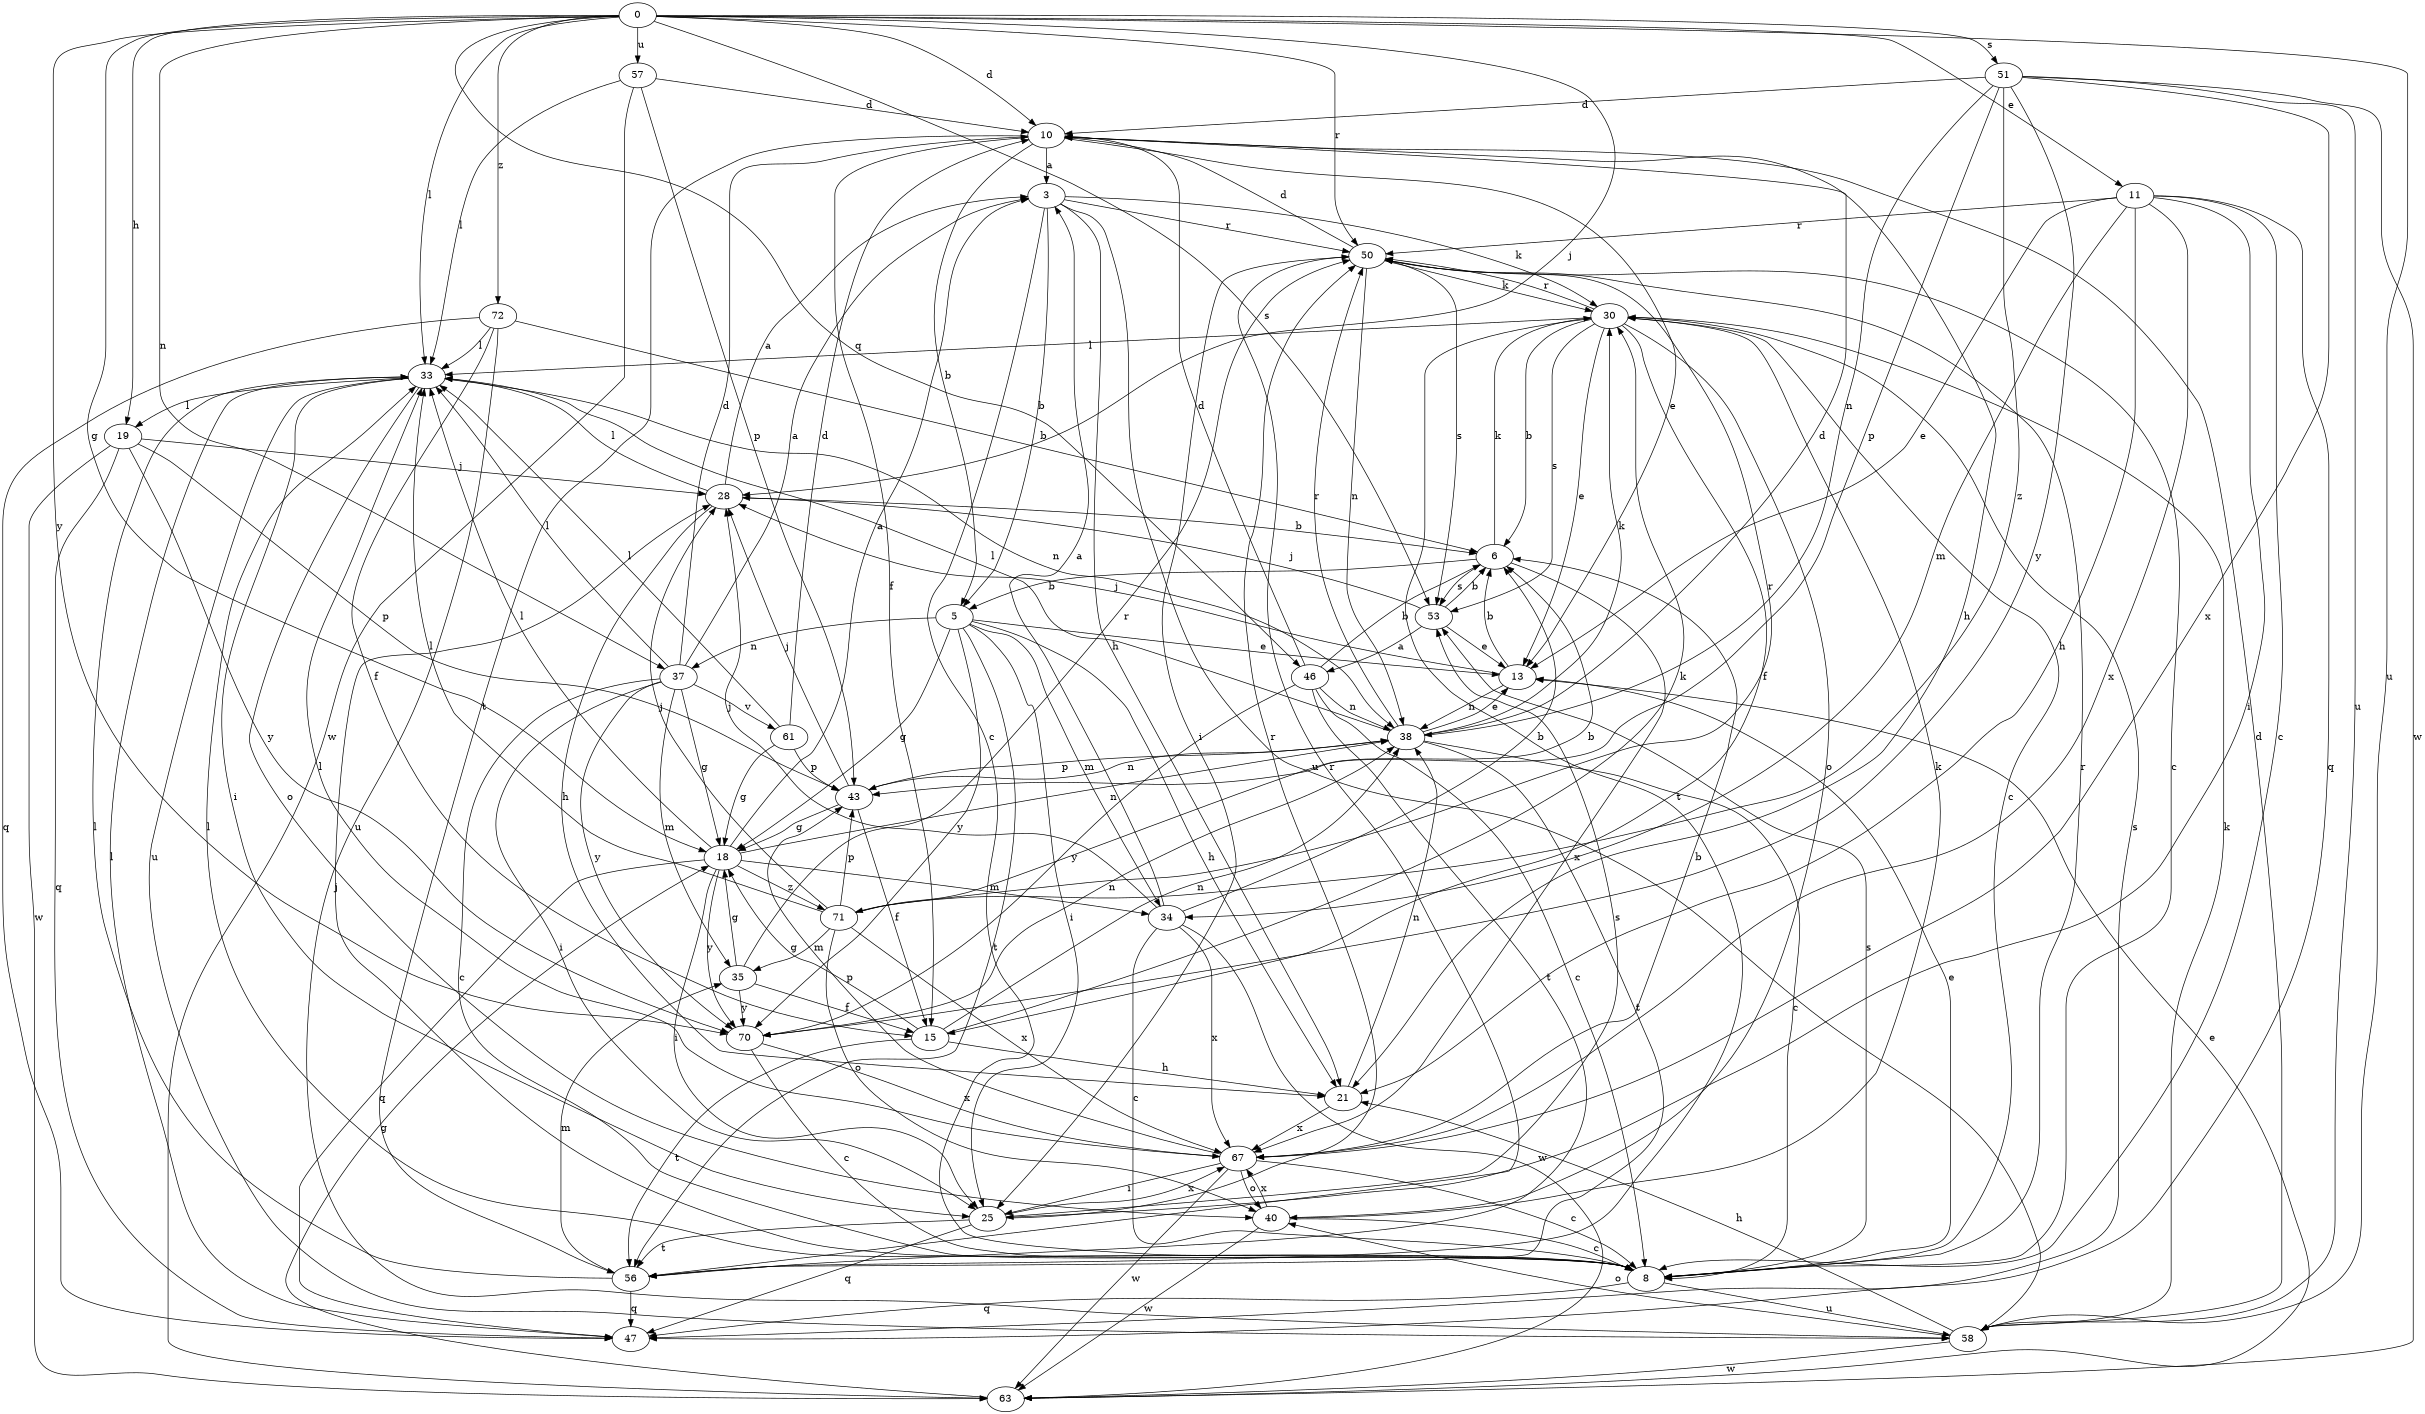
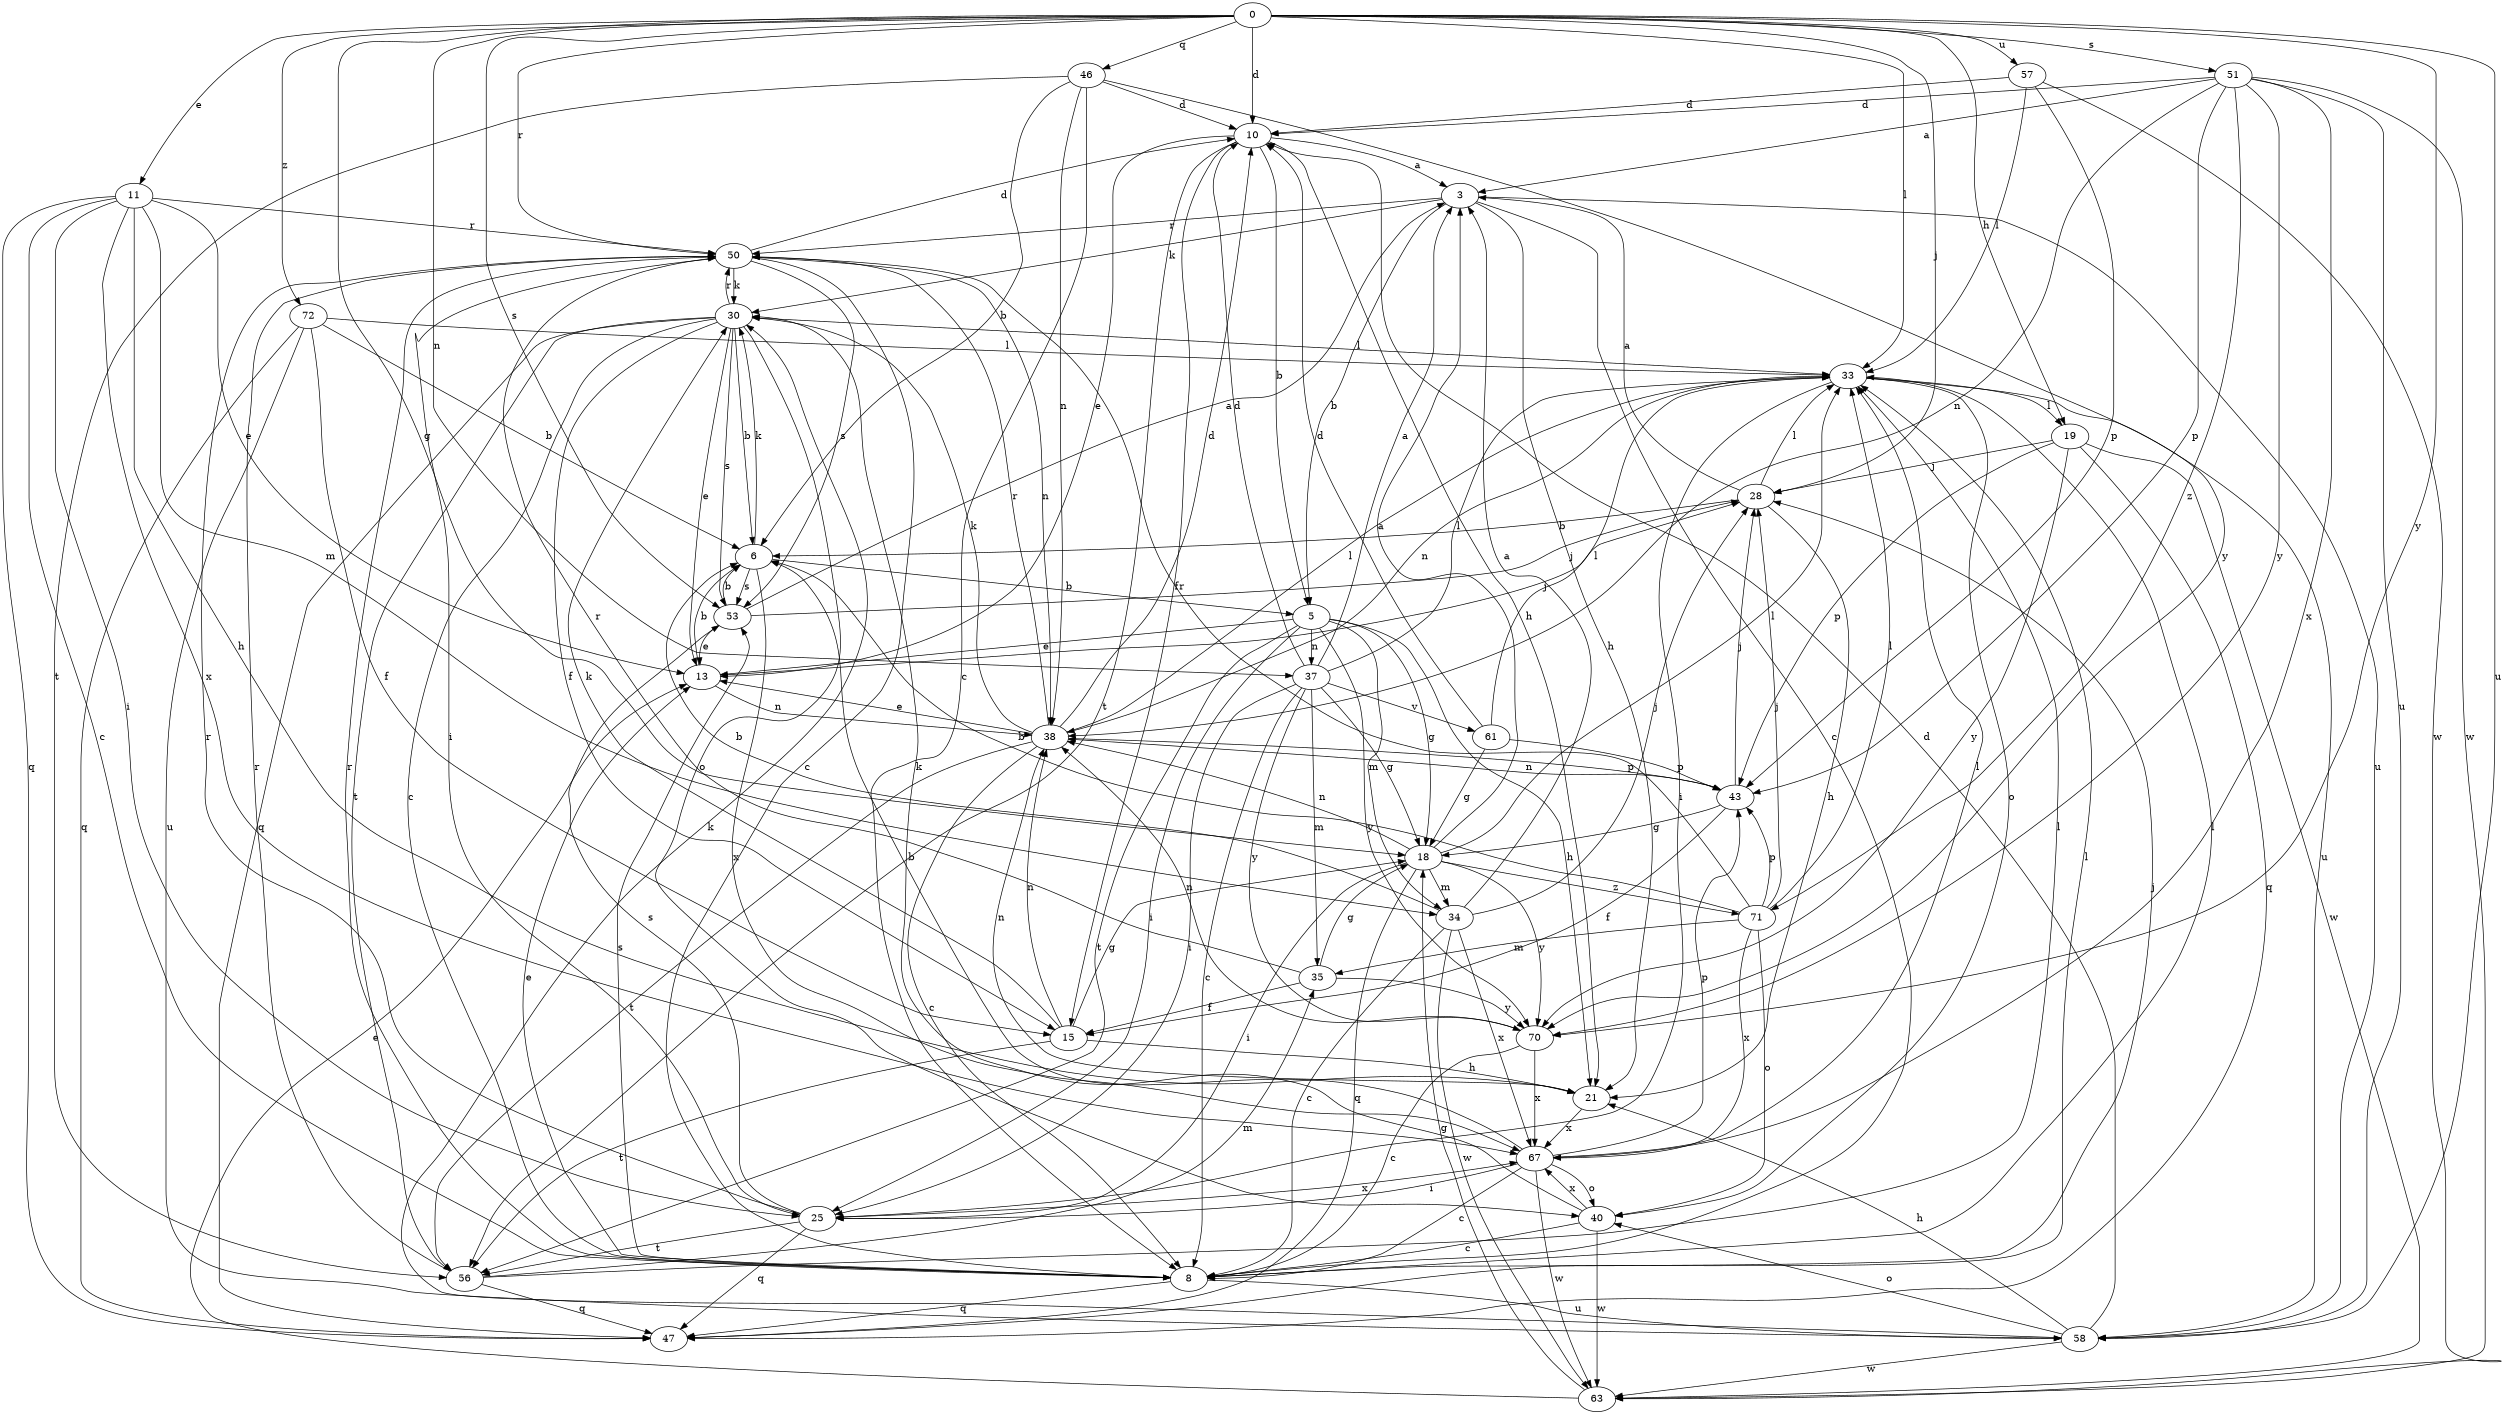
edge "51" -> "3": added, label "a"
edge "53" -> "46": now "53" -> "3"
edge "30" -> "47": label "s" -> "q"
